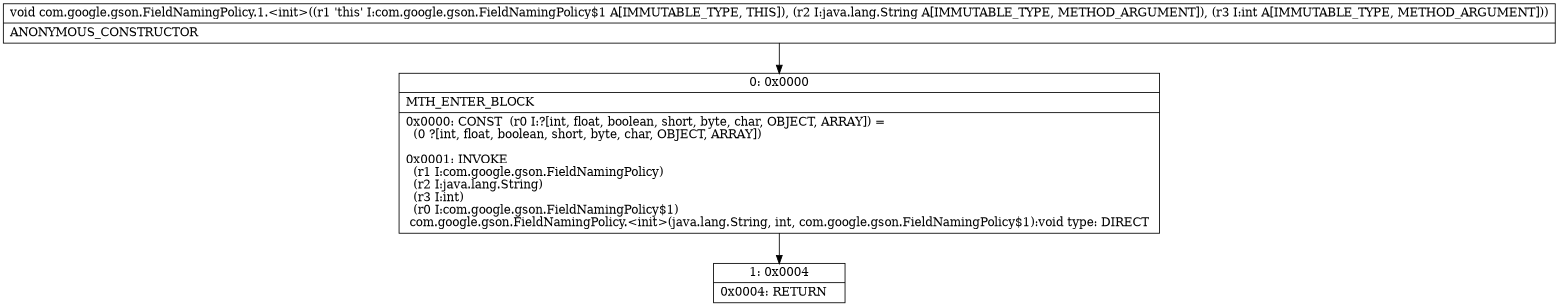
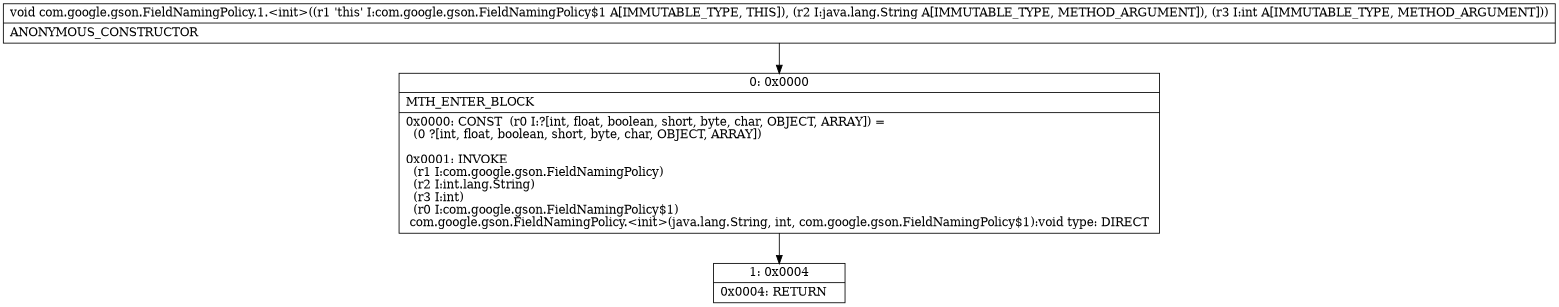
node "0: 0x0000": text "(r2 I:java.lang.String)" -> "(r2 I:int.lang.String)"
